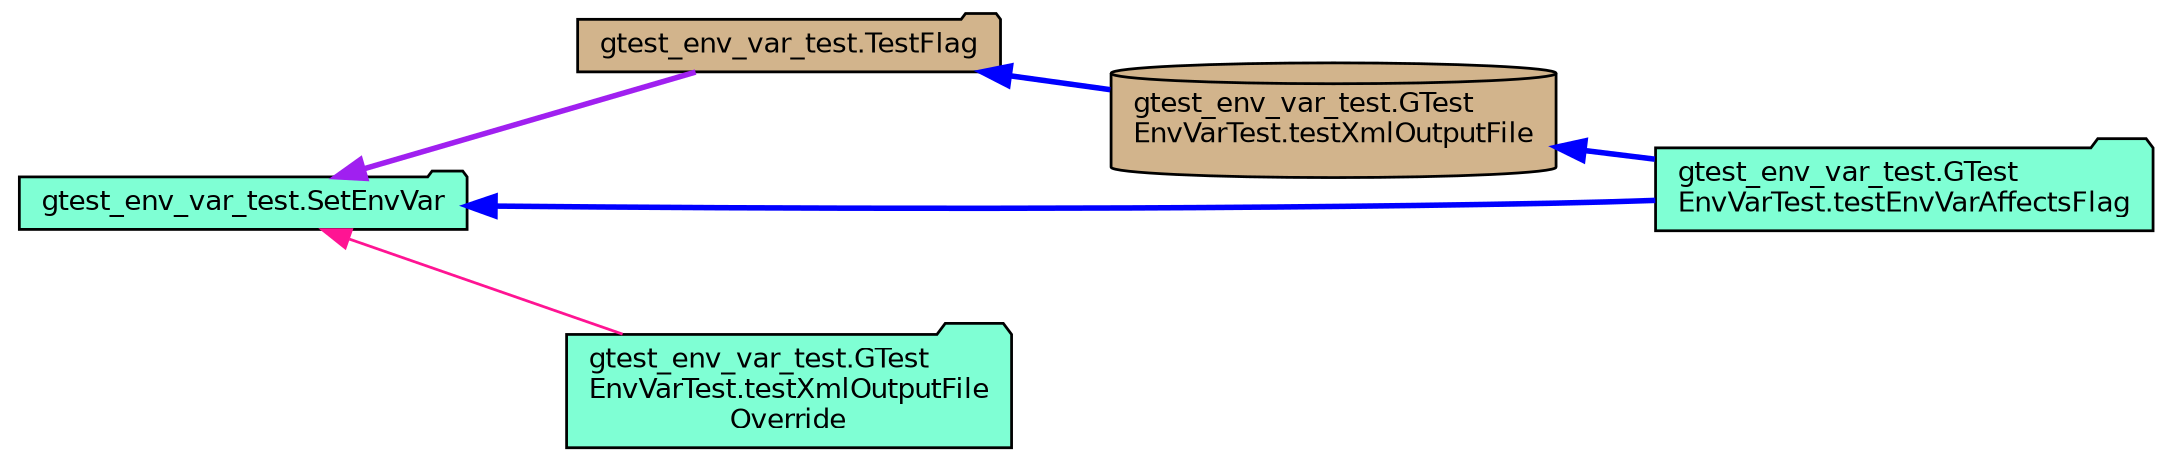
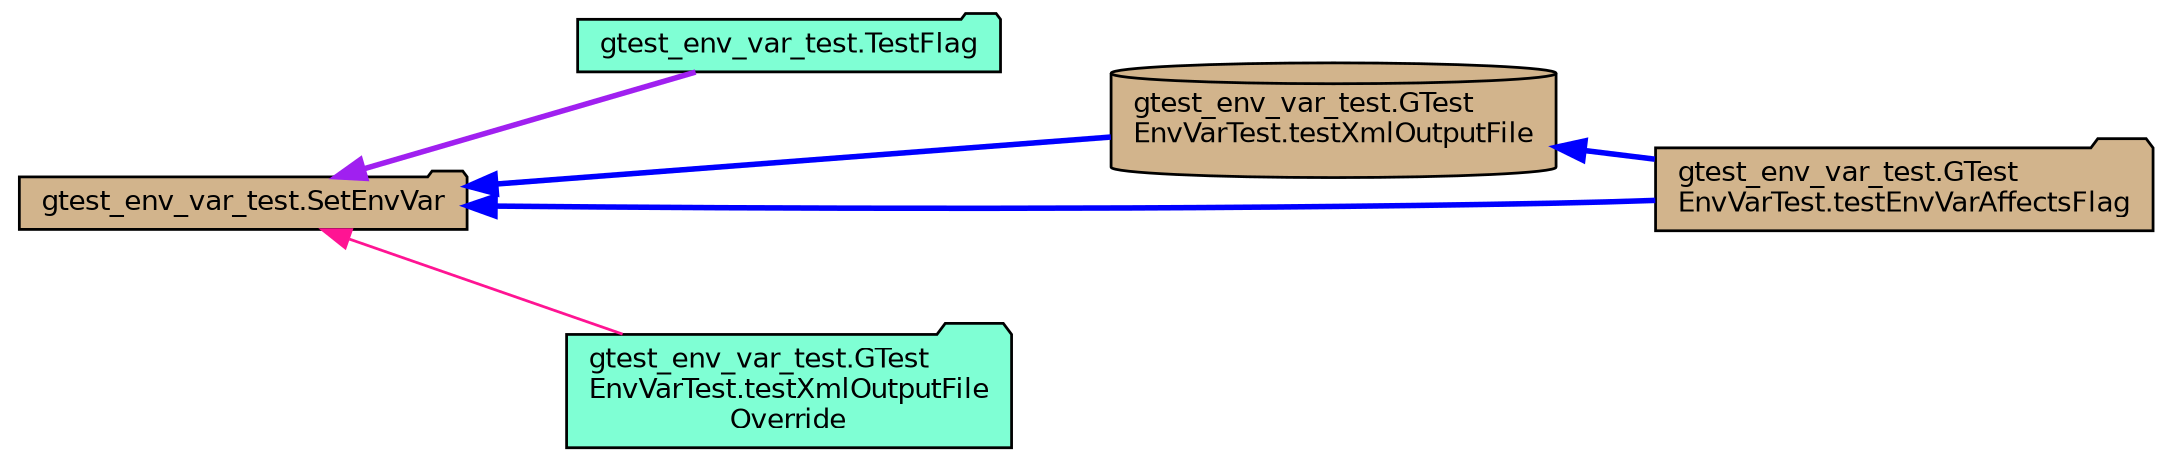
node "gtest_env_var_test.TestFlag": fillcolor tan -> aquamarine
edge "gtest_env_var_test.GTest EnvVarTest.testXmlOutputFile" -> "gtest_env_var_test.TestFlag": now "gtest_env_var_test.GTest EnvVarTest.testXmlOutputFile" -> "gtest_env_var_test.SetEnvVar"
node "gtest_env_var_test.GTest EnvVarTest.testEnvVarAffectsFlag": fillcolor aquamarine -> tan
node "gtest_env_var_test.SetEnvVar": fillcolor aquamarine -> tan
